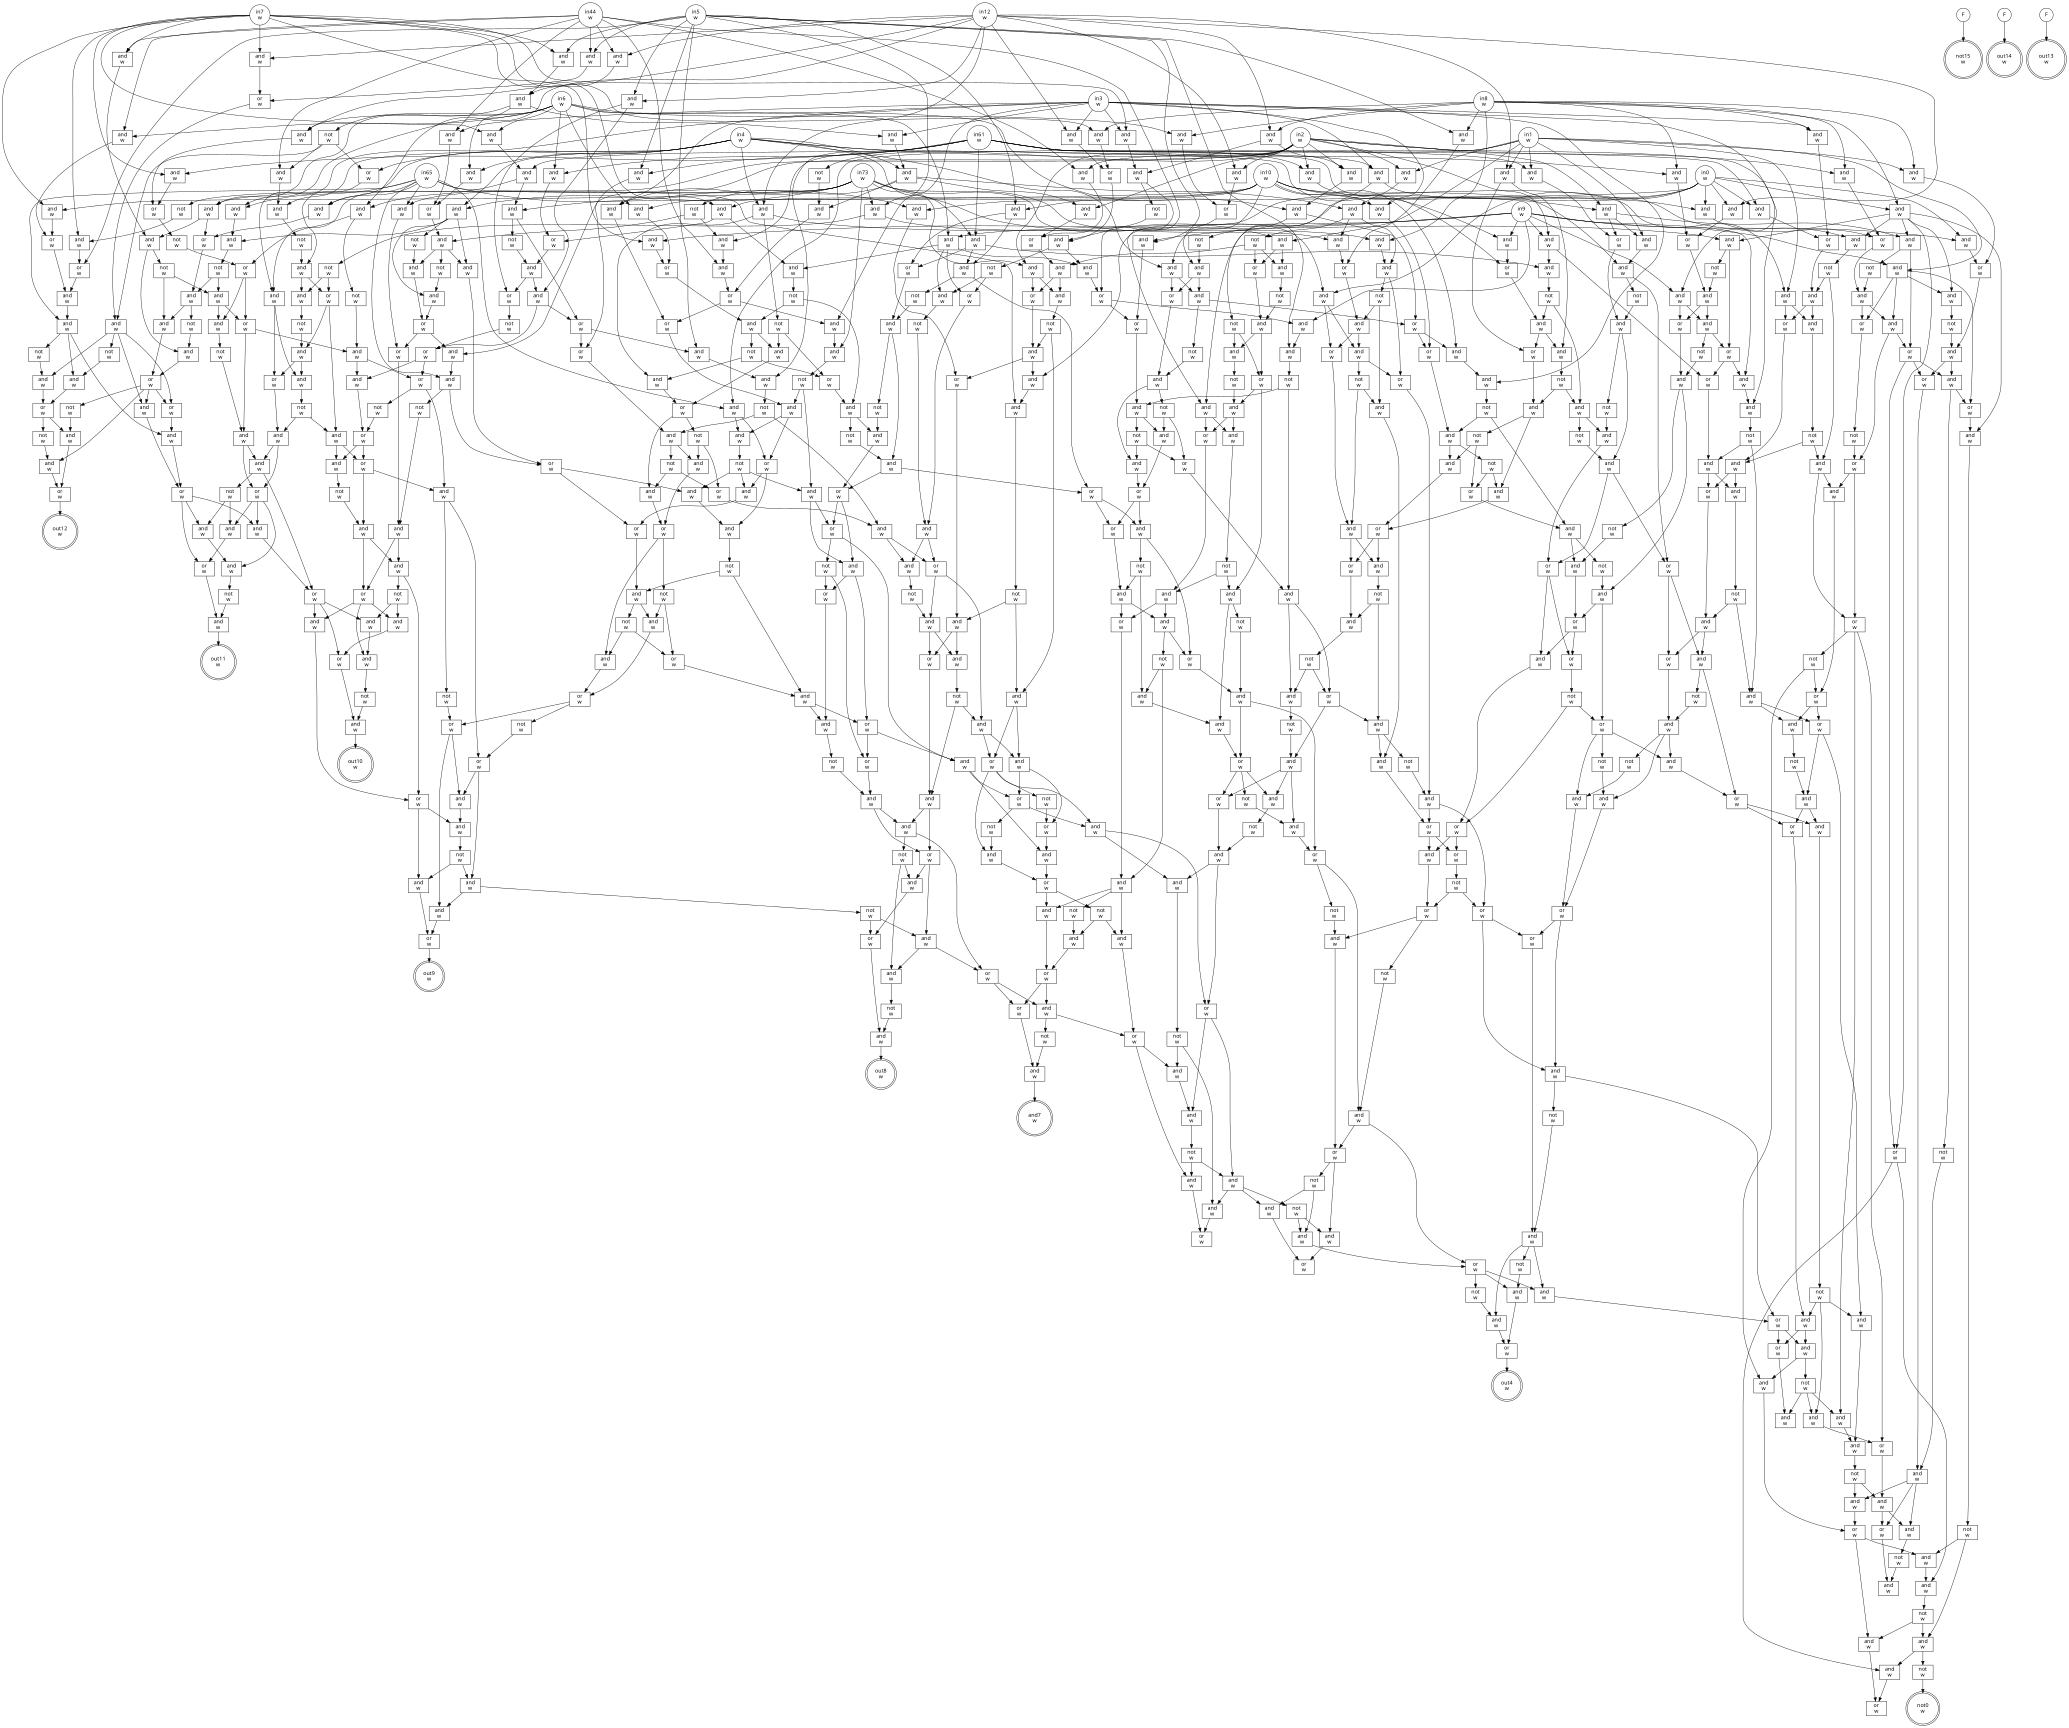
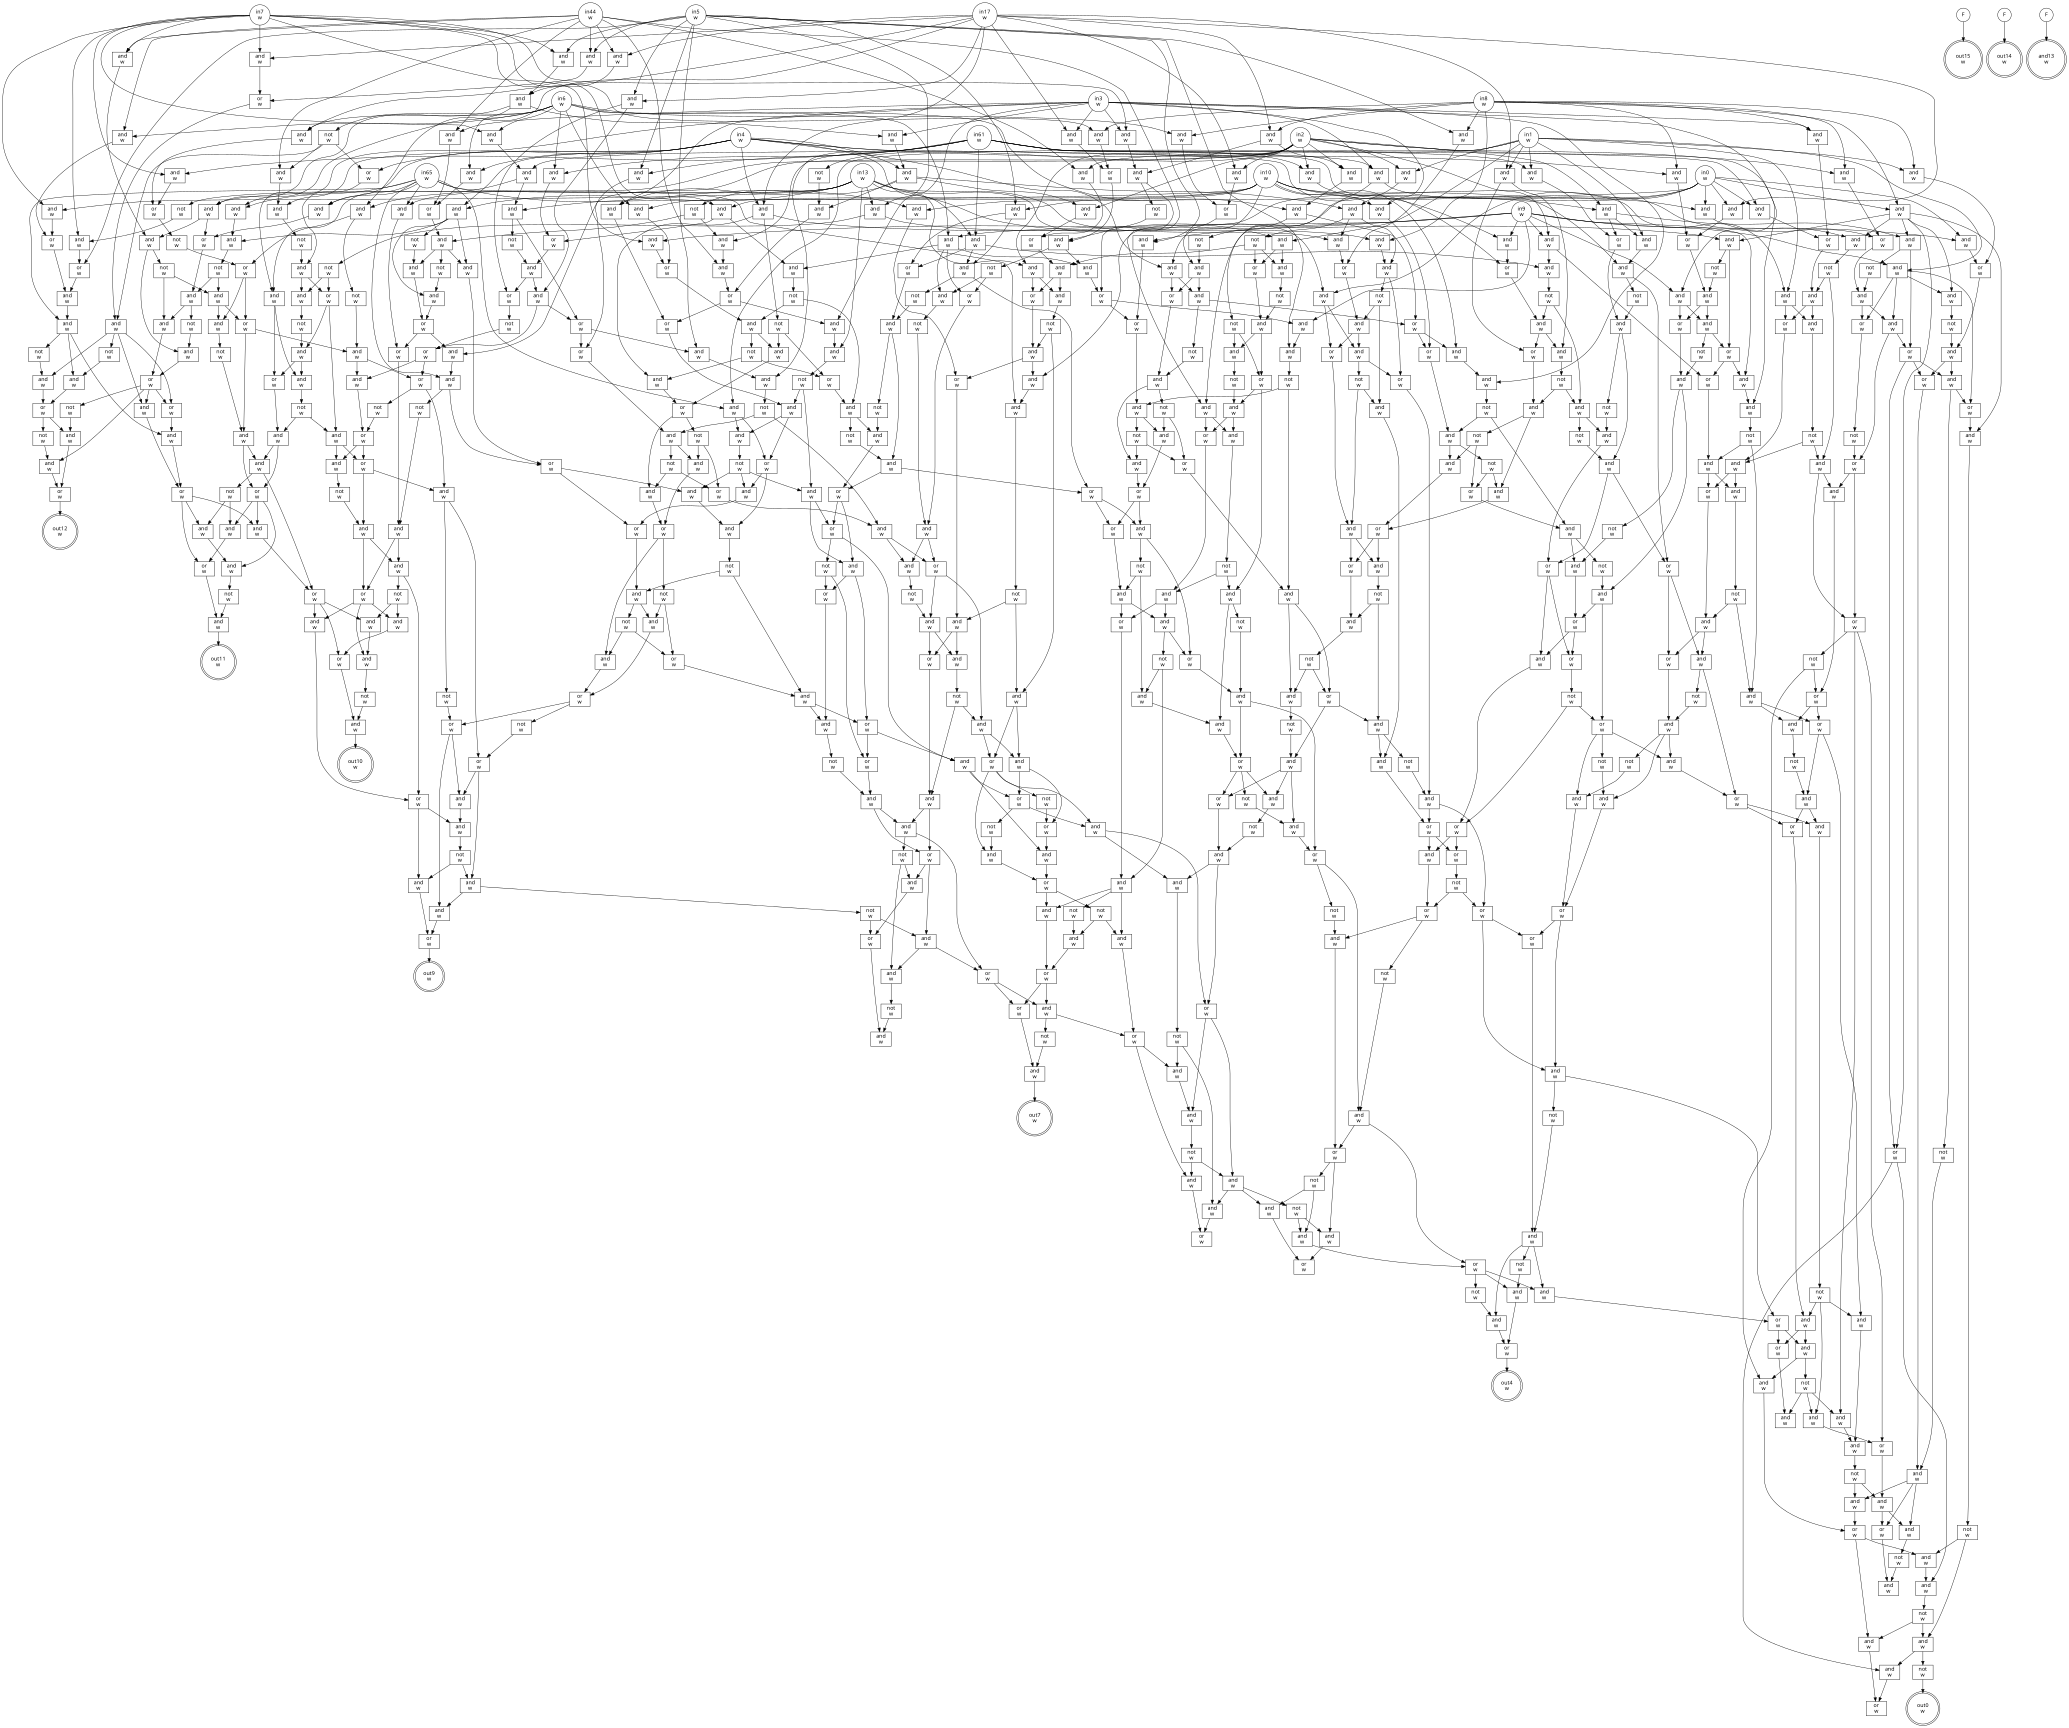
node "in12 w": label "in12 w" -> "in17 w"
node "not15 w": label "not15 w" -> "out15 w"
node "out13 w": label "out13 w" -> "and13 w"
node "in73 w": label "in73 w" -> "in13 w"
node "out8 w": removed
node "and7 w": label "and7 w" -> "out7 w"
node "not0 w": label "not0 w" -> "out0 w"
